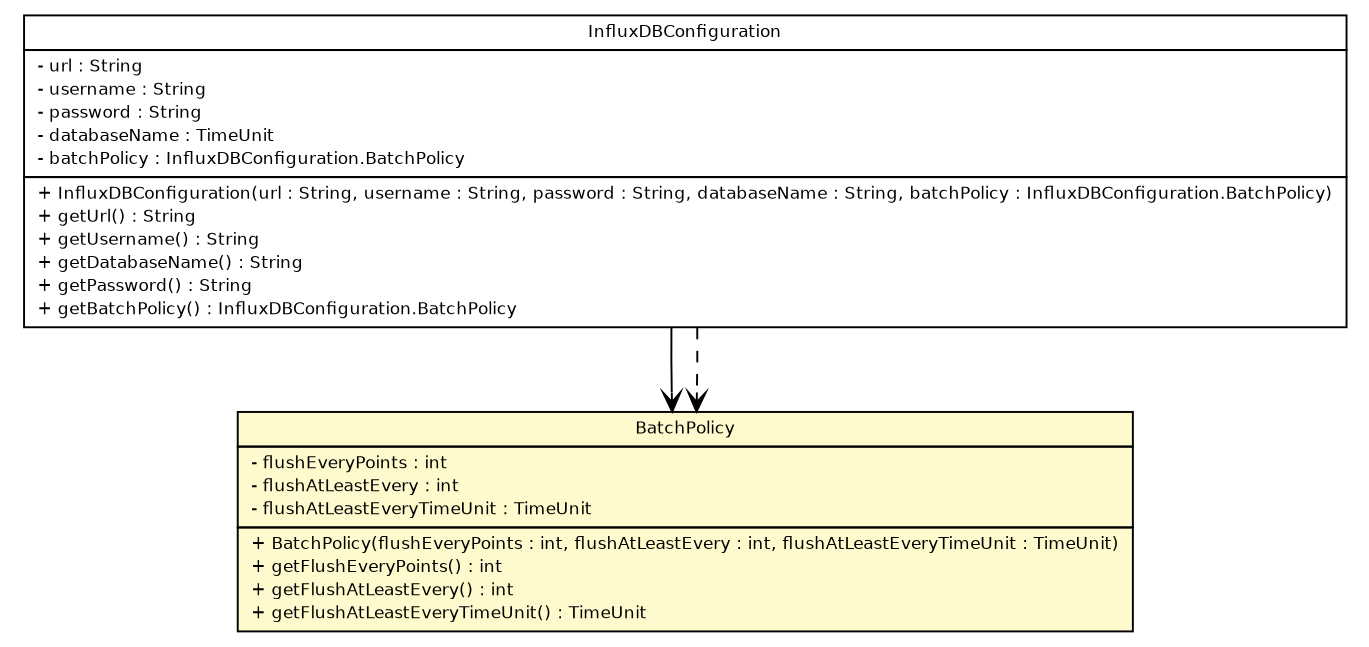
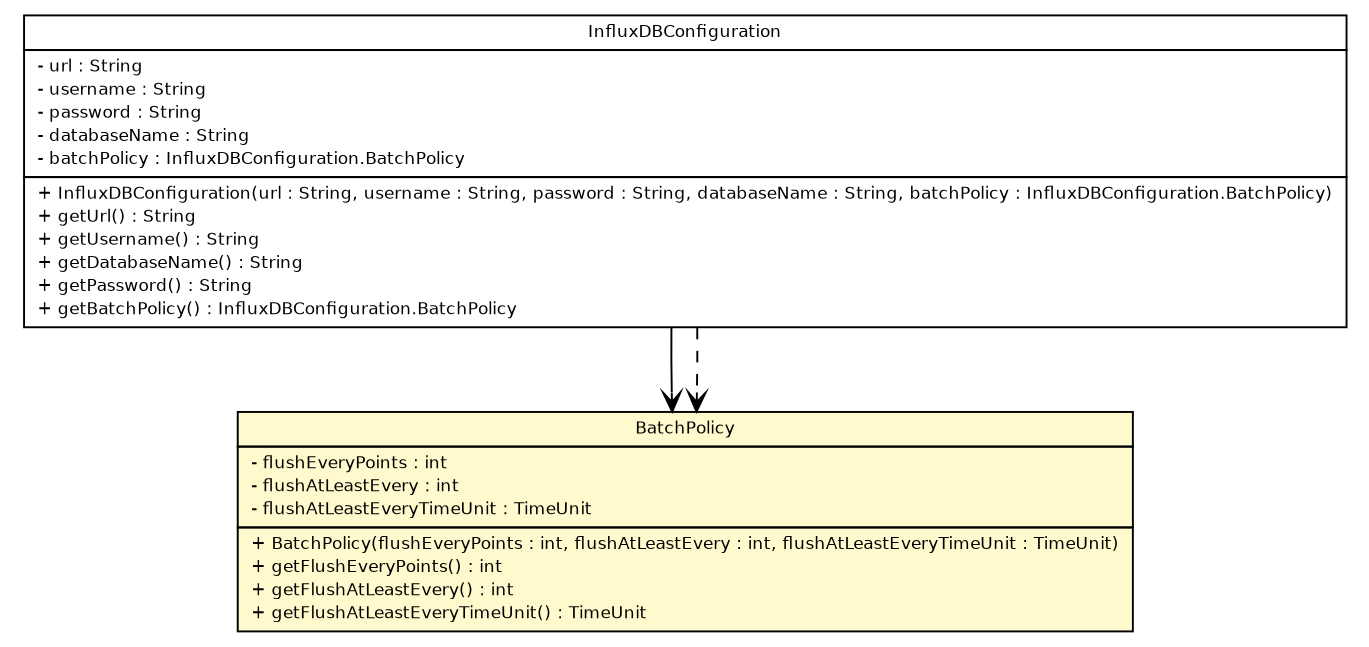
node "InfluxDBConfiguration": text "- databaseName : TimeUnit" -> "- databaseName : String"
